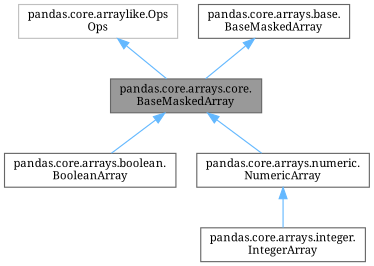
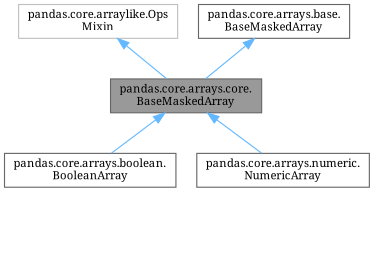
node "pandas.core.arraylike.Ops Ops": label "pandas.core.arraylike.Ops Ops" -> "pandas.core.arraylike.Ops Mixin"
node "pandas.core.arrays.integer. IntegerArray": removed
